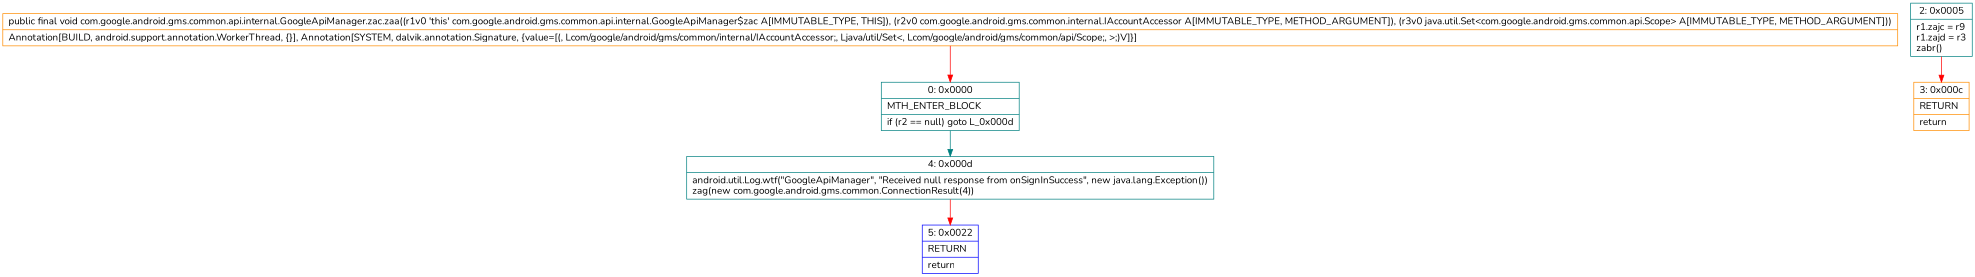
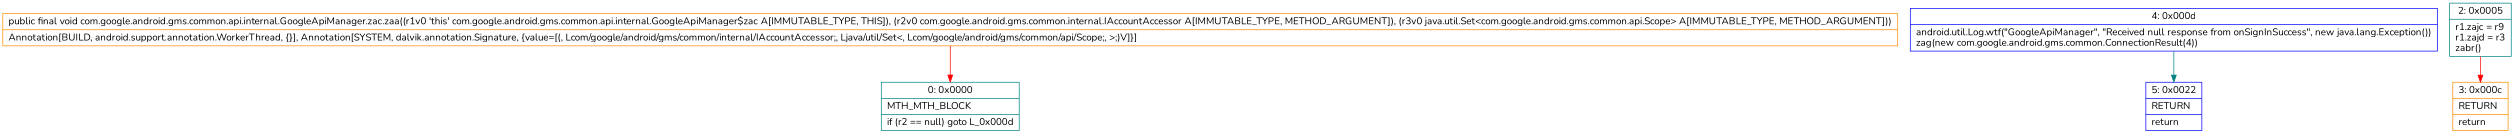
node "0: 0x0000": text "MTH_ENTER_BLOCK" -> "MTH_MTH_BLOCK"
edge "0: 0x0000" -> "4: 0x000d": removed
node "4: 0x000d": color teal -> blue
edge "4: 0x000d" -> "5: 0x0022": color red -> teal
